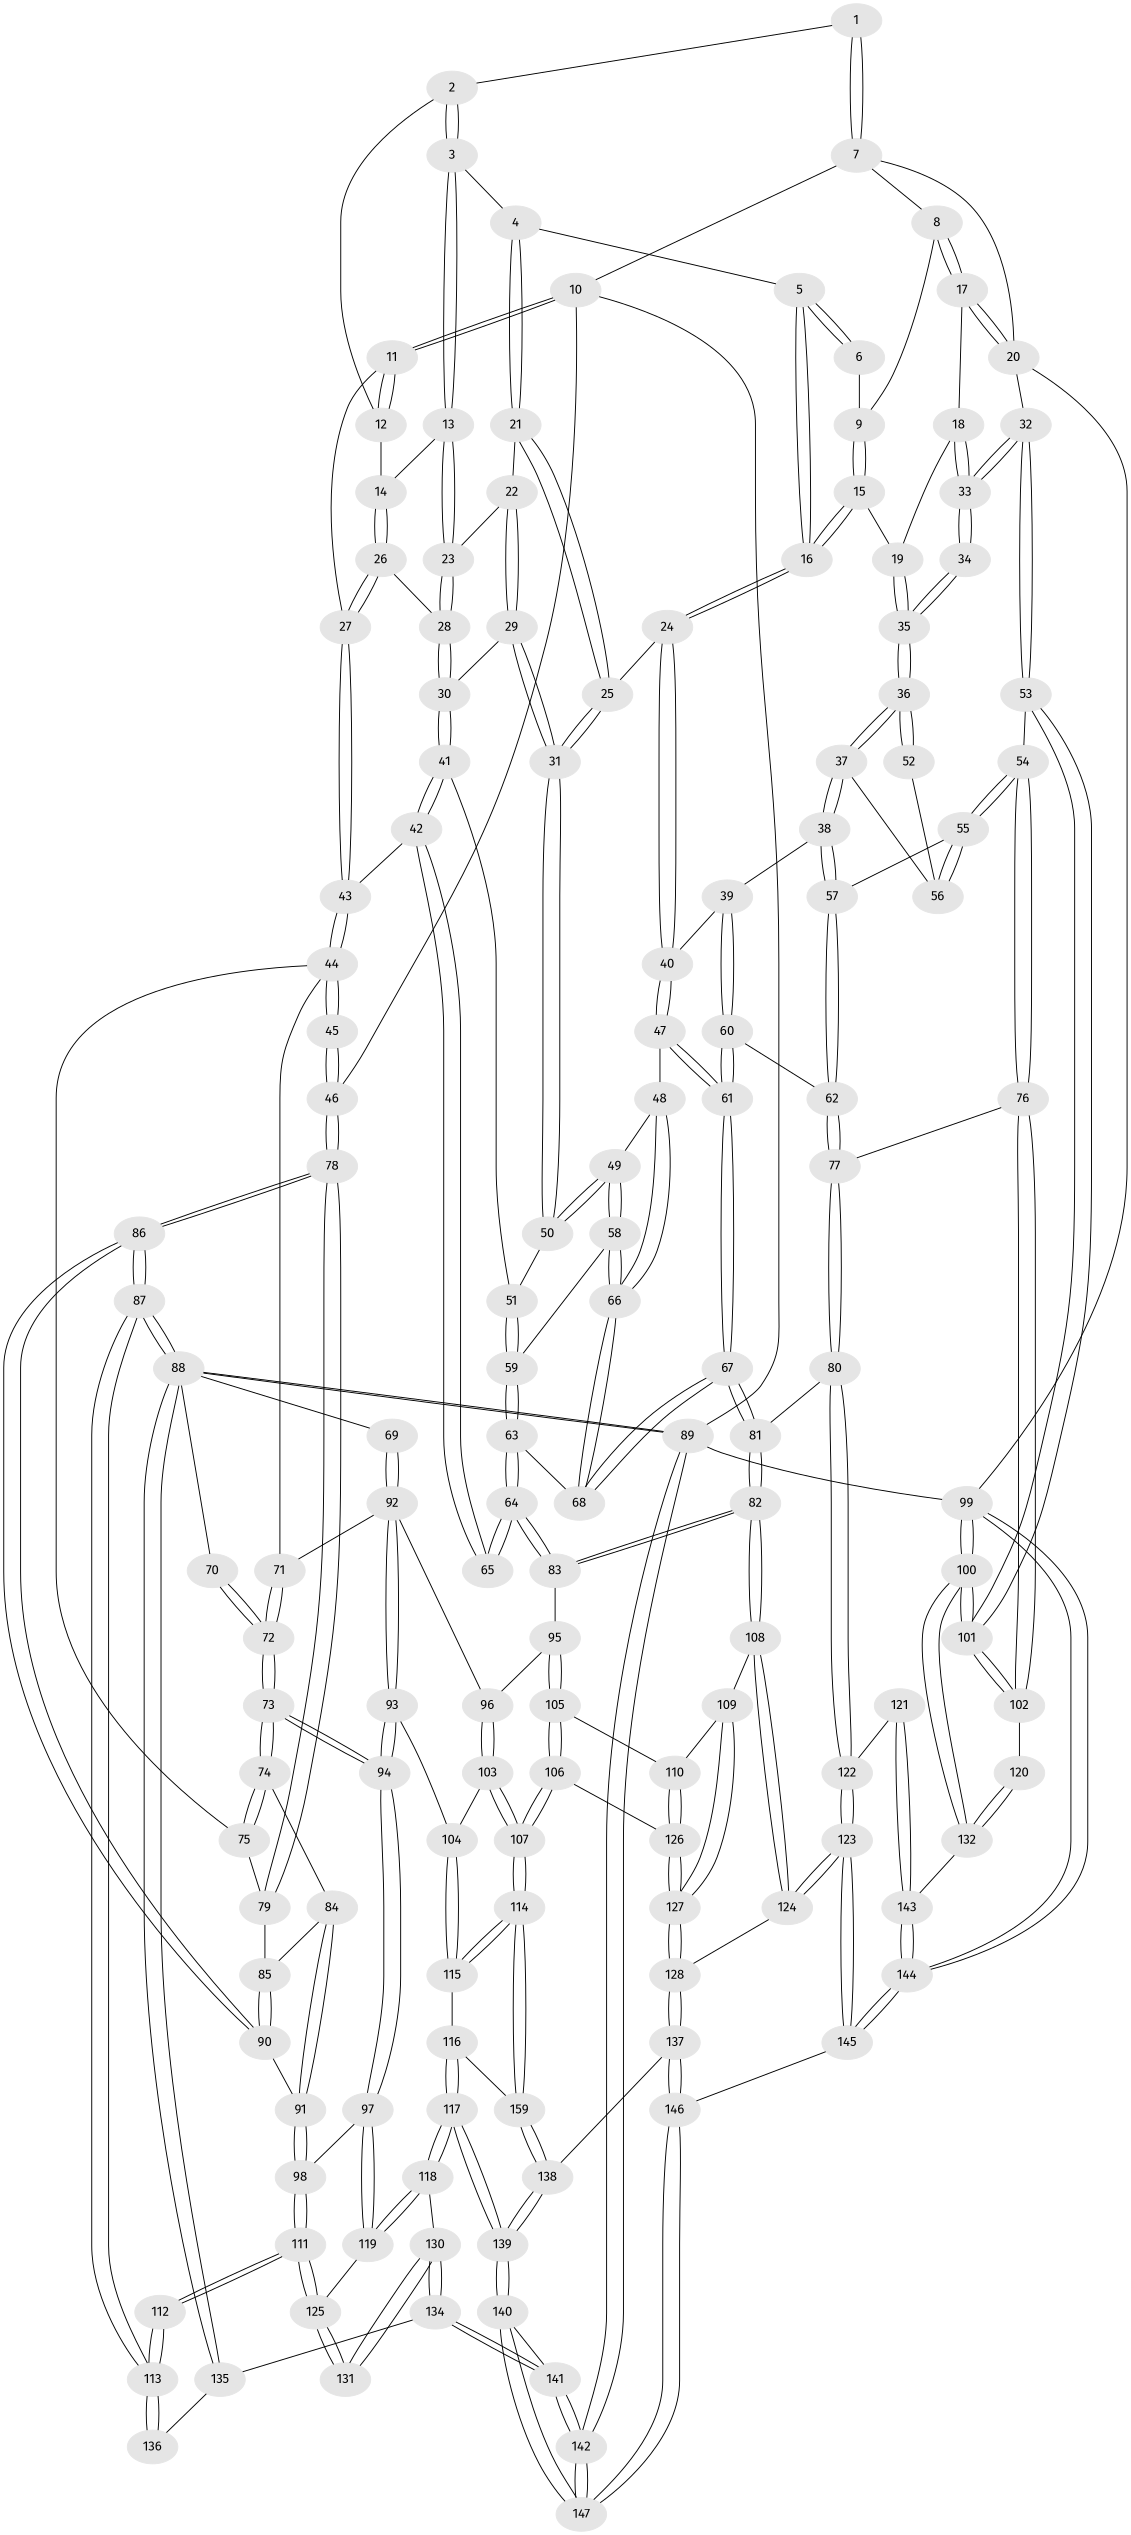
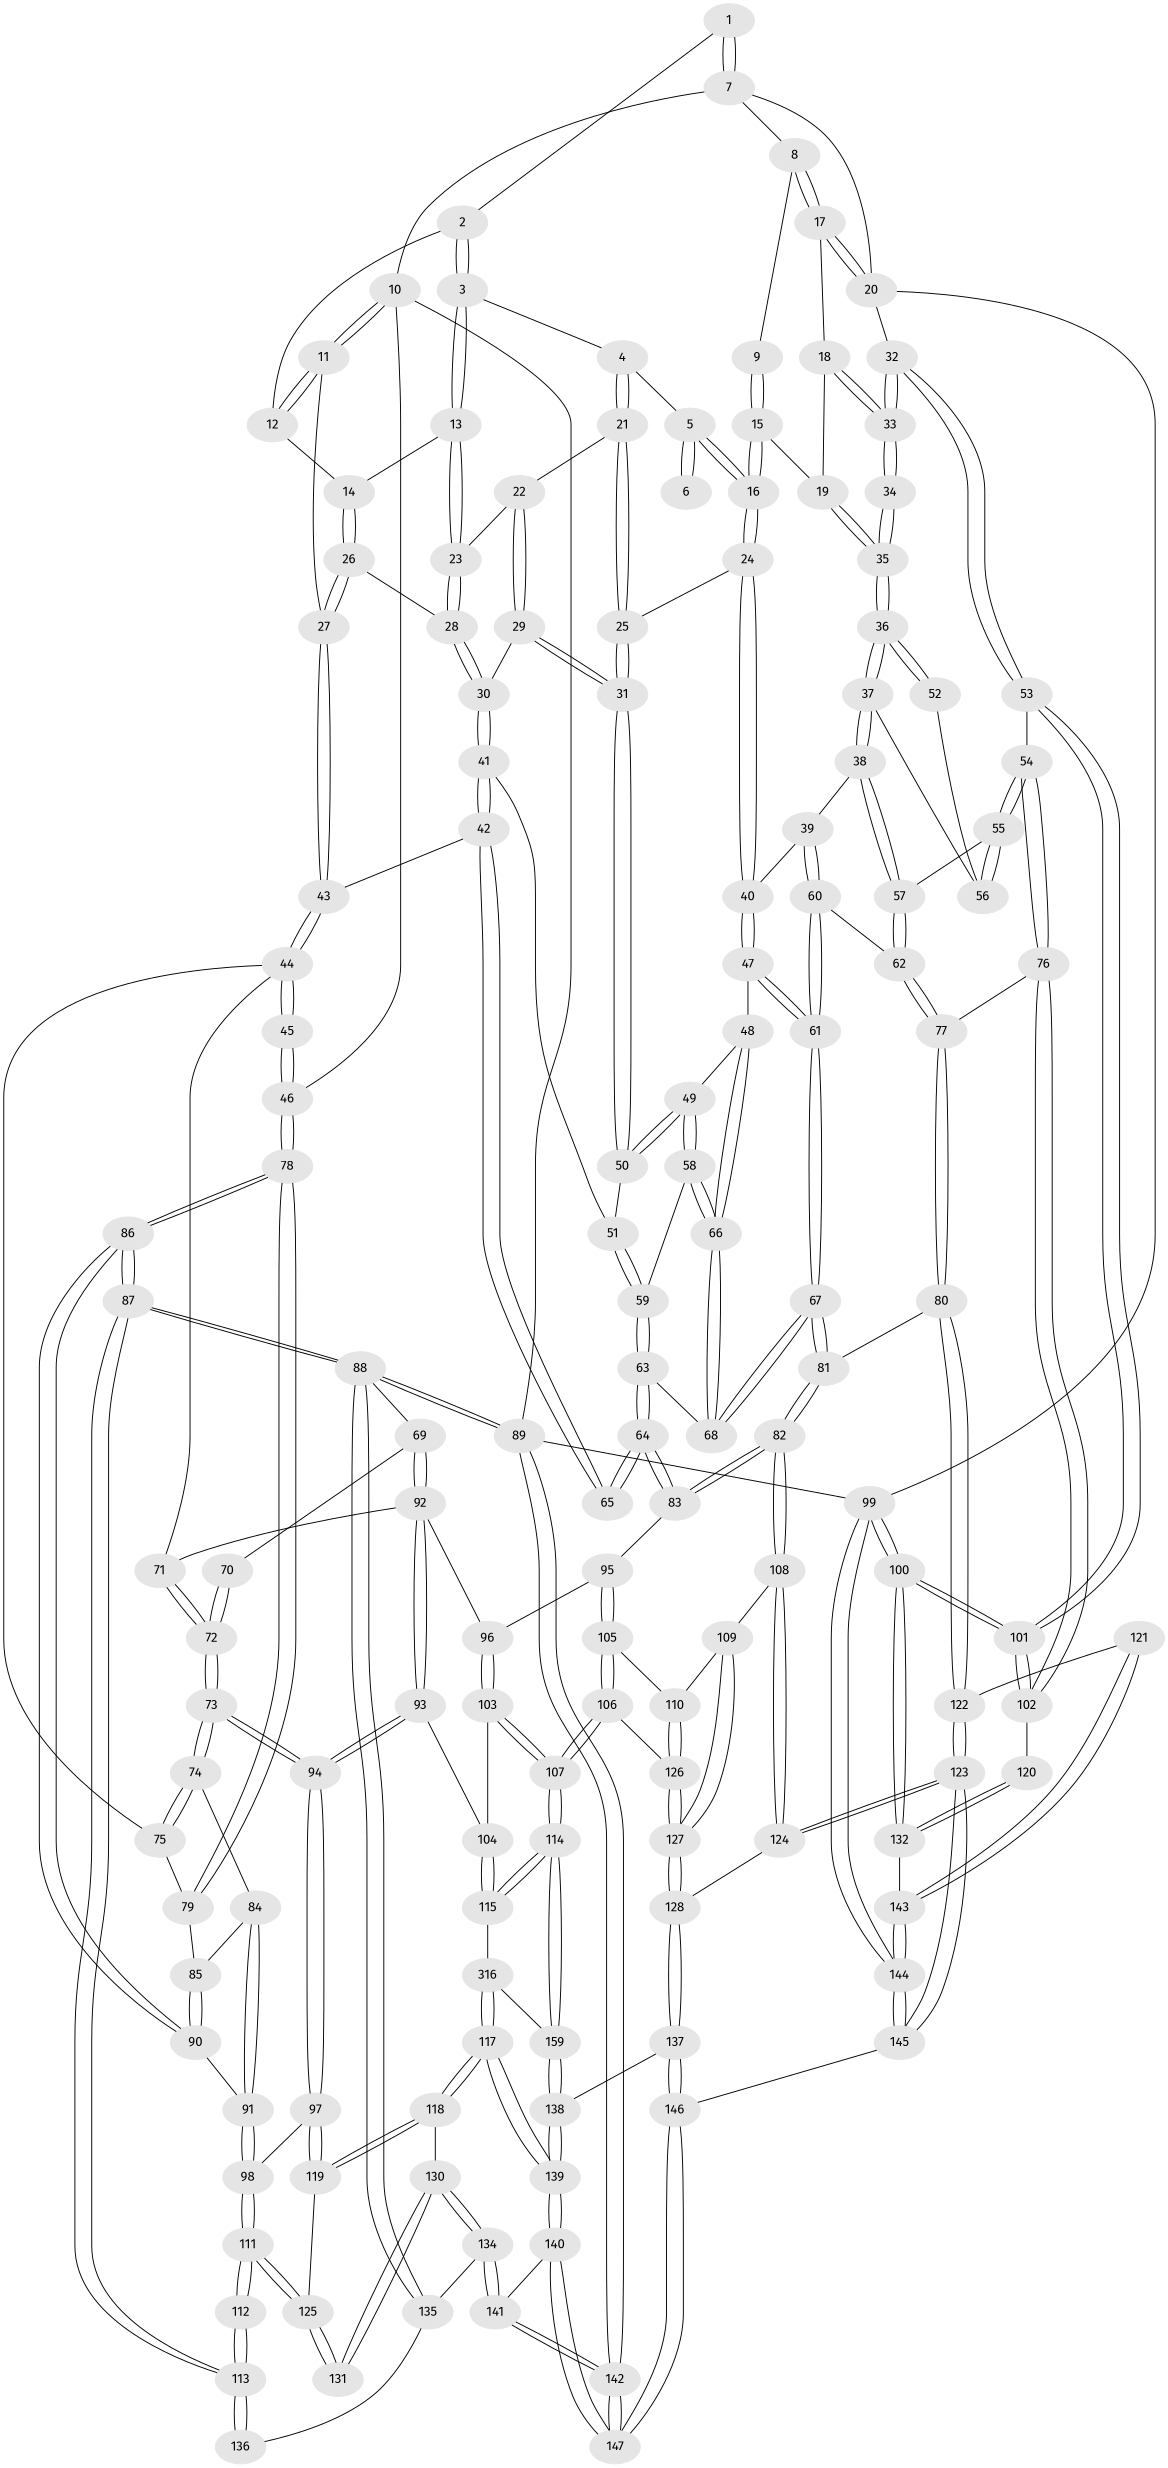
edge "6" -- "9": removed
edge "88" -- "70": now "69" -- "70"
node "116": label "116" -> "316"
